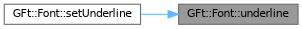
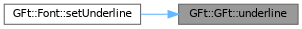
node "GFt::Font::underline": label "GFt::Font::underline" -> "GFt::GFt::underline"
